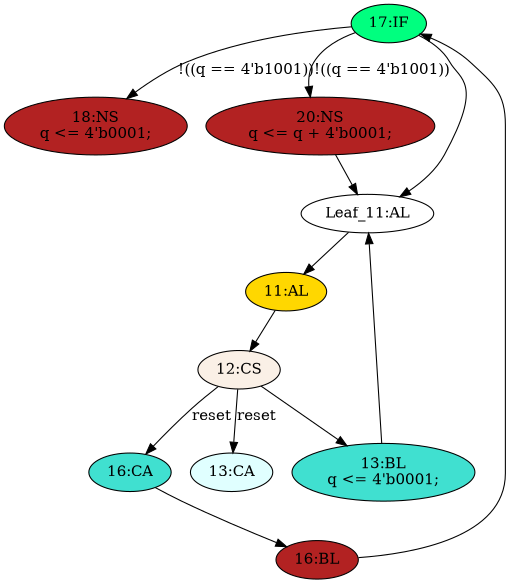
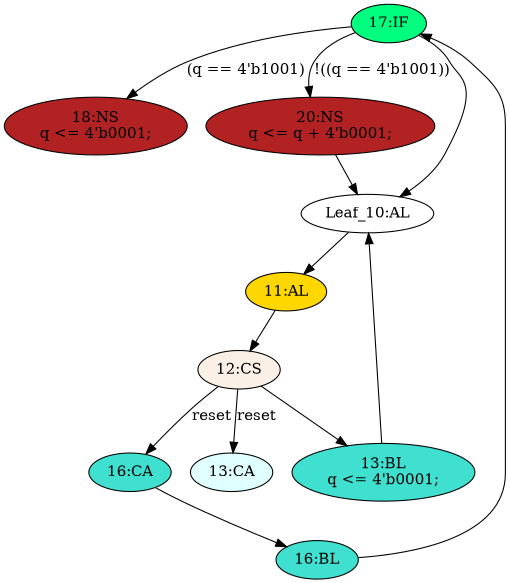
edge "17:IF" -> "18:NS q <= 4'b0001;": label "!((q == 4'b1001))" -> "(q == 4'b1001)"
node "Leaf_11:AL": label "Leaf_11:AL" -> "Leaf_10:AL"
node "16:BL": fillcolor firebrick -> turquoise
